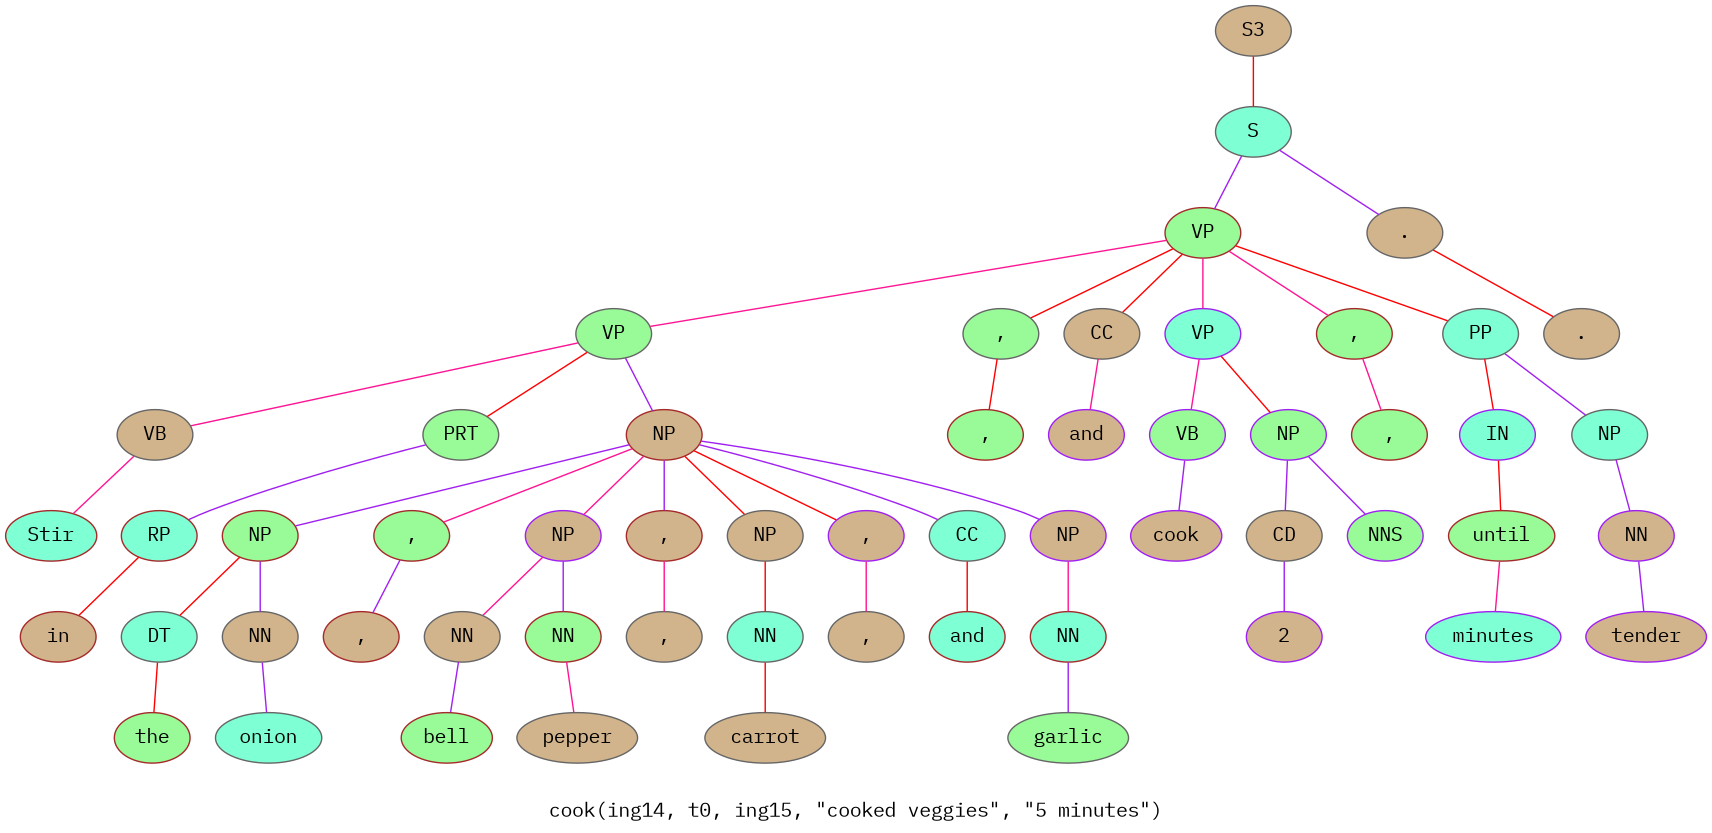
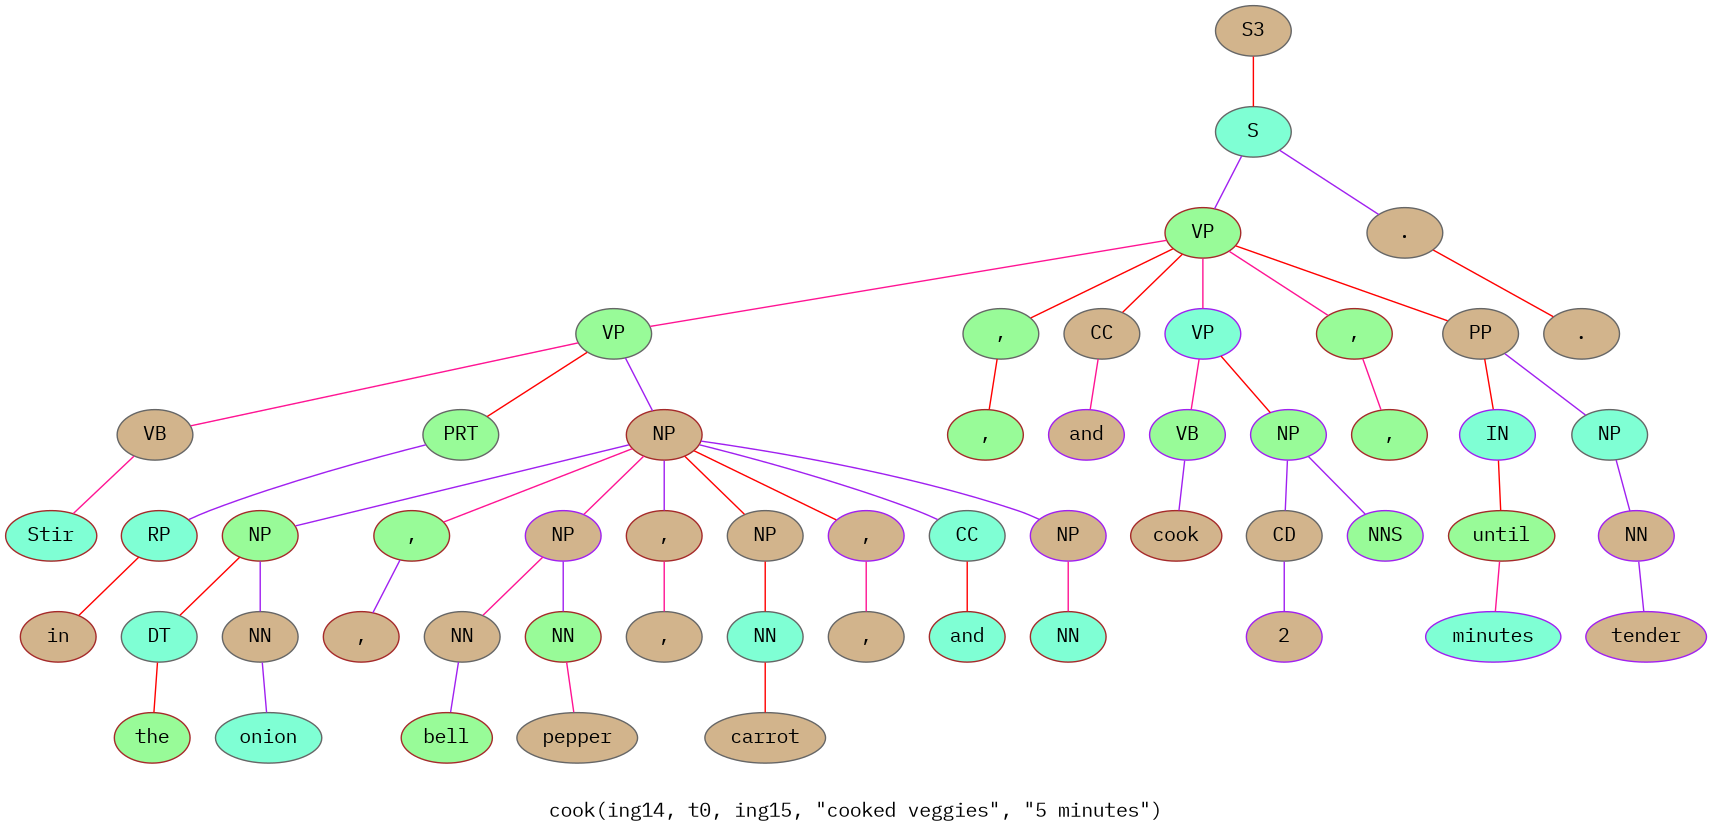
node "PP": fillcolor aquamarine -> tan
node "cook": color purple -> brown
node "garlic": removed
